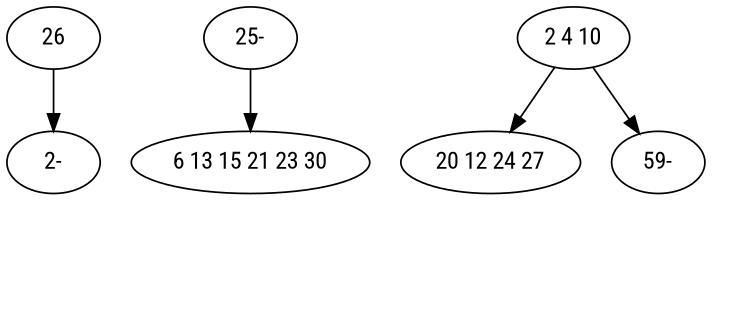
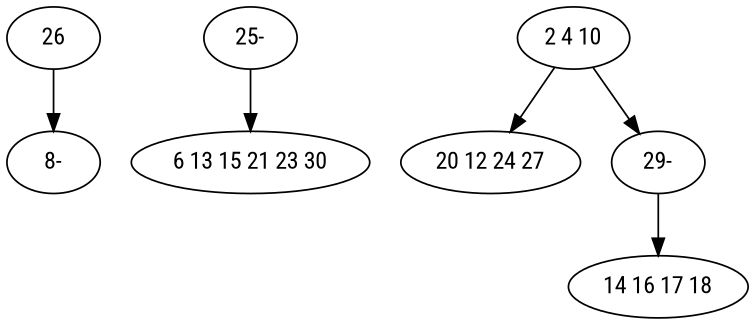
node "2-": label "2-" -> "8-"
node "59-": label "59-" -> "29-"
node "14 16 17 18": added
